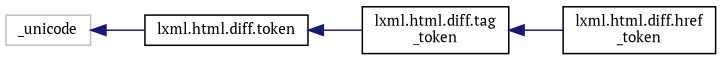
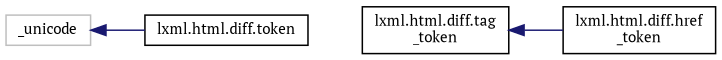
edge "lxml.html.diff.tag _token" -> "lxml.html.diff.token": removed
